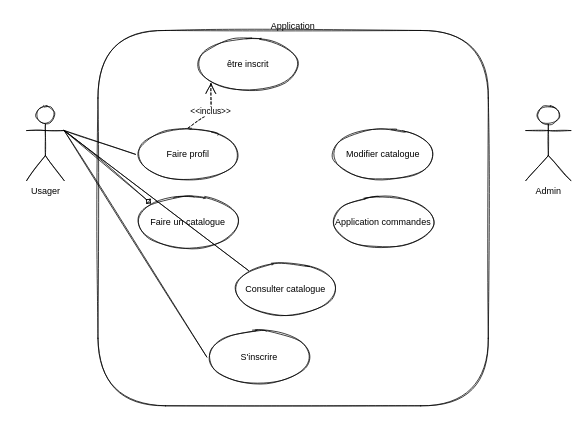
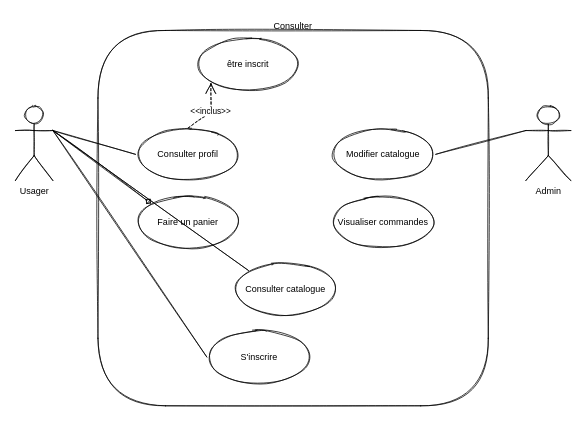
node "Application": label "Application" -> "Consulter"
edge "Admin" -- "Modifier catalogue": added
node "Usager": moved (45, 143) -> (34, 143)
node "Faire profil": label "Faire profil" -> "Consulter profil"
node "Faire un catalogue": label "Faire un catalogue" -> "Faire un panier"
node "Application commandes": label "Application commandes" -> "Visualiser commandes"
